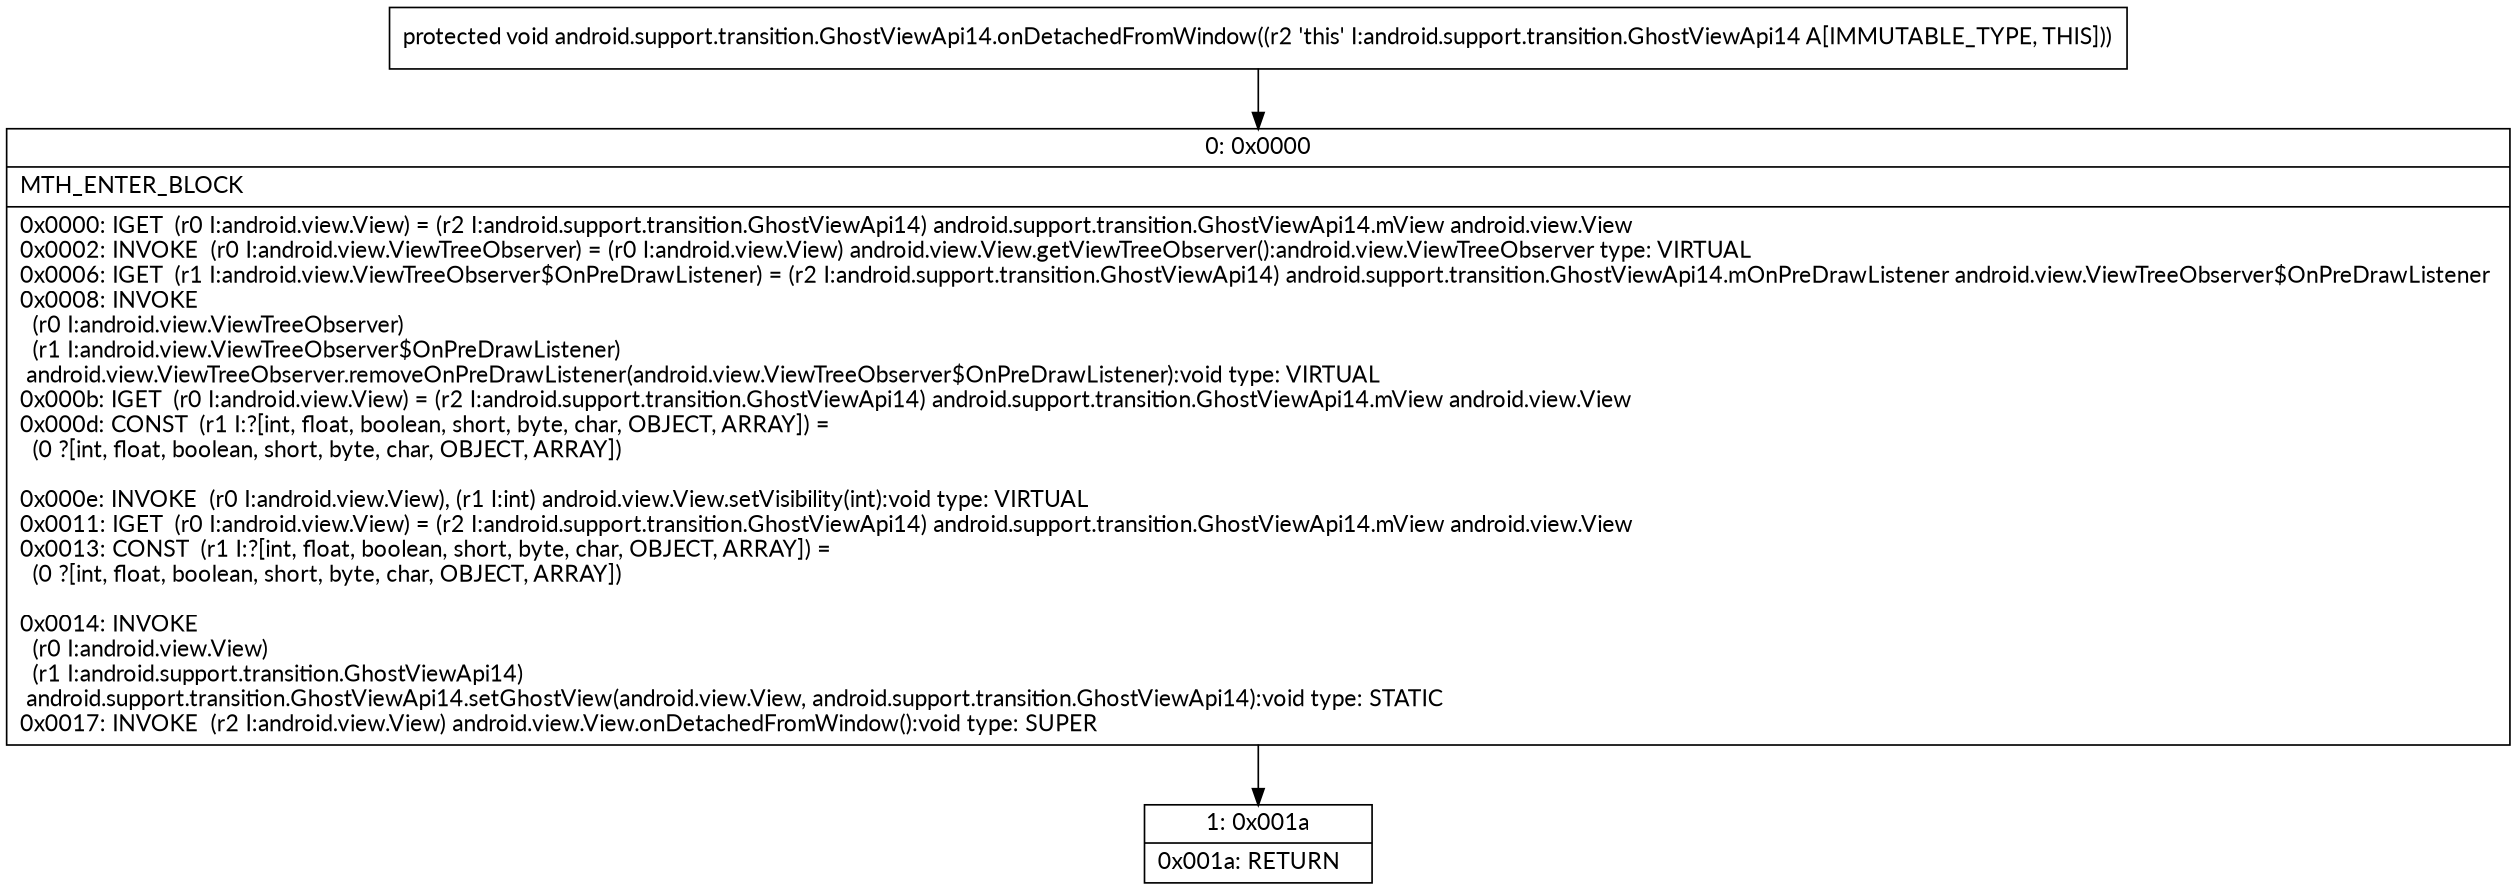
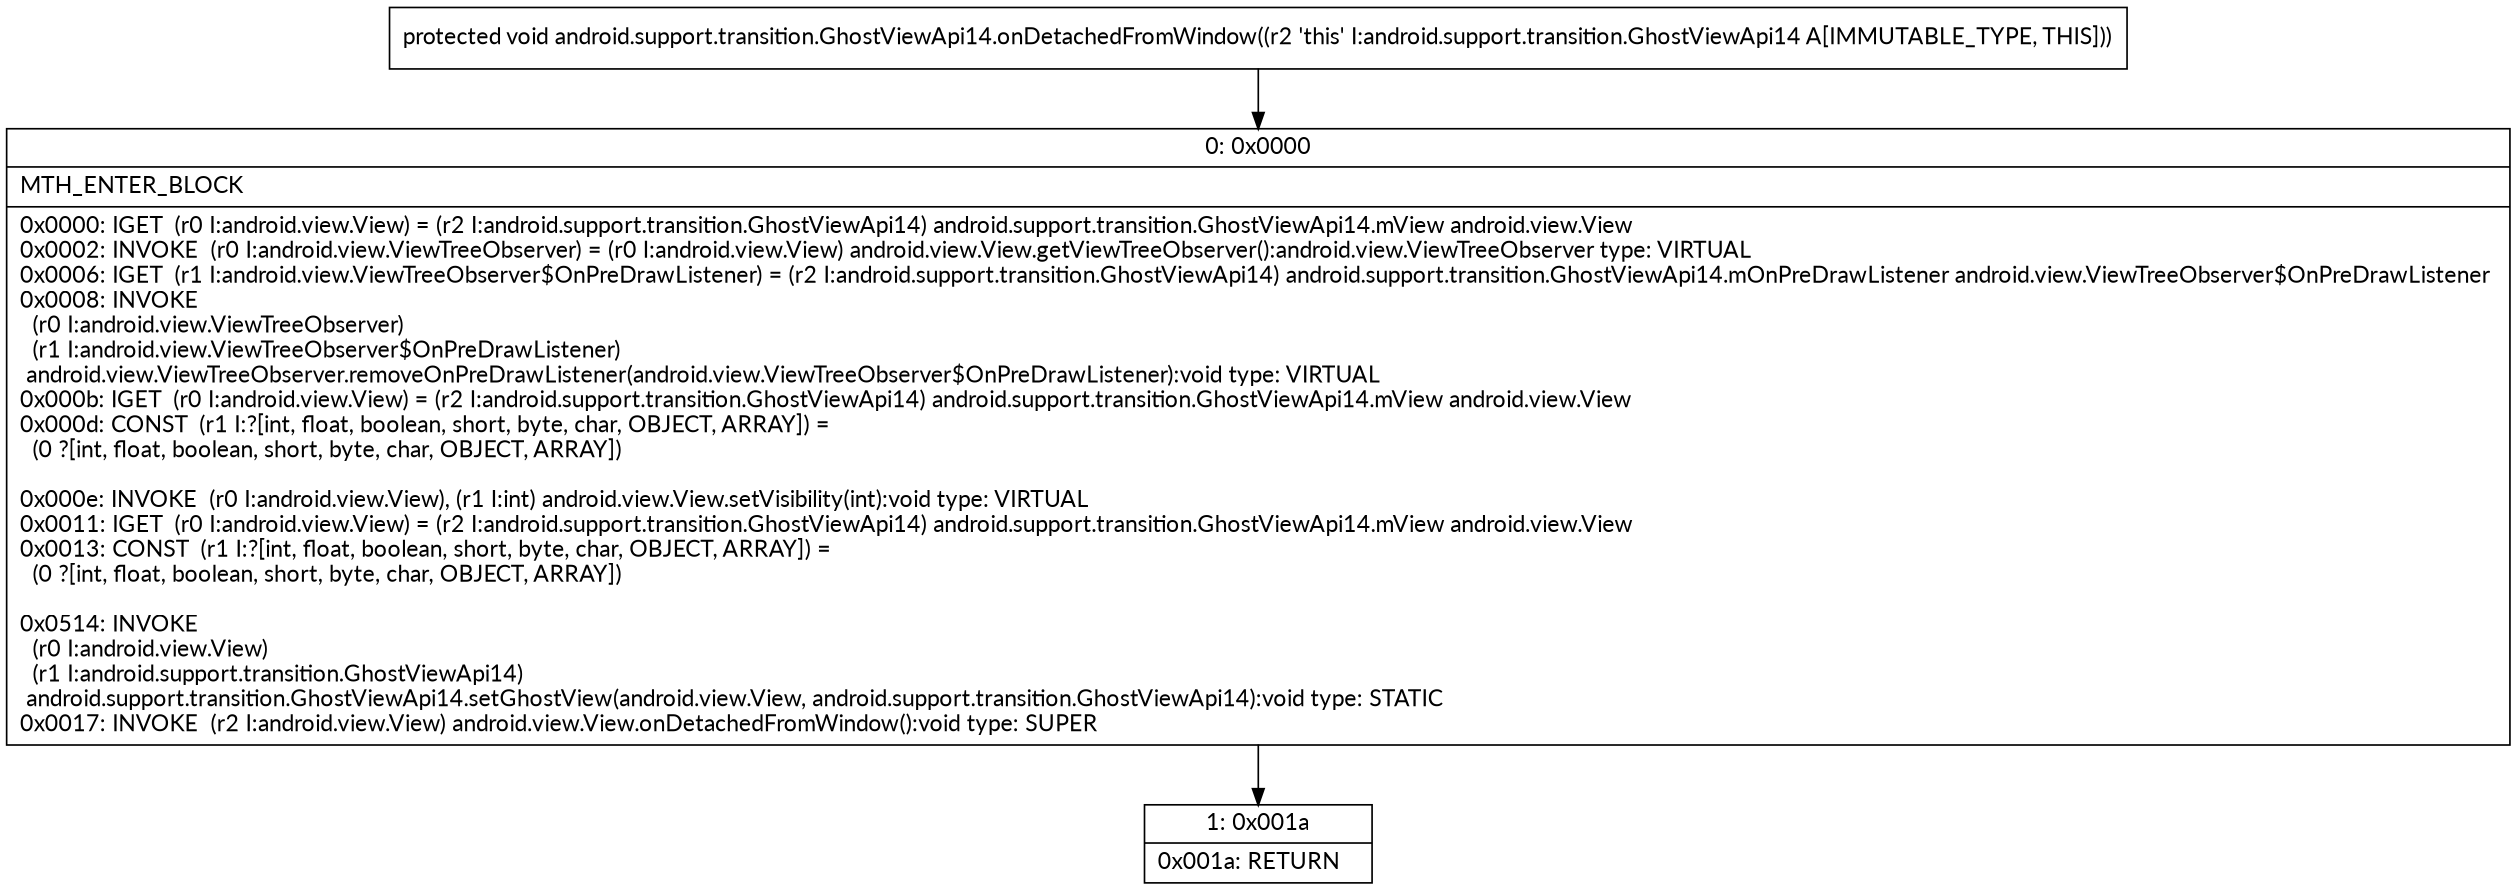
node "0: 0x0000": text "0x0014: INVOKE" -> "0x0514: INVOKE"
